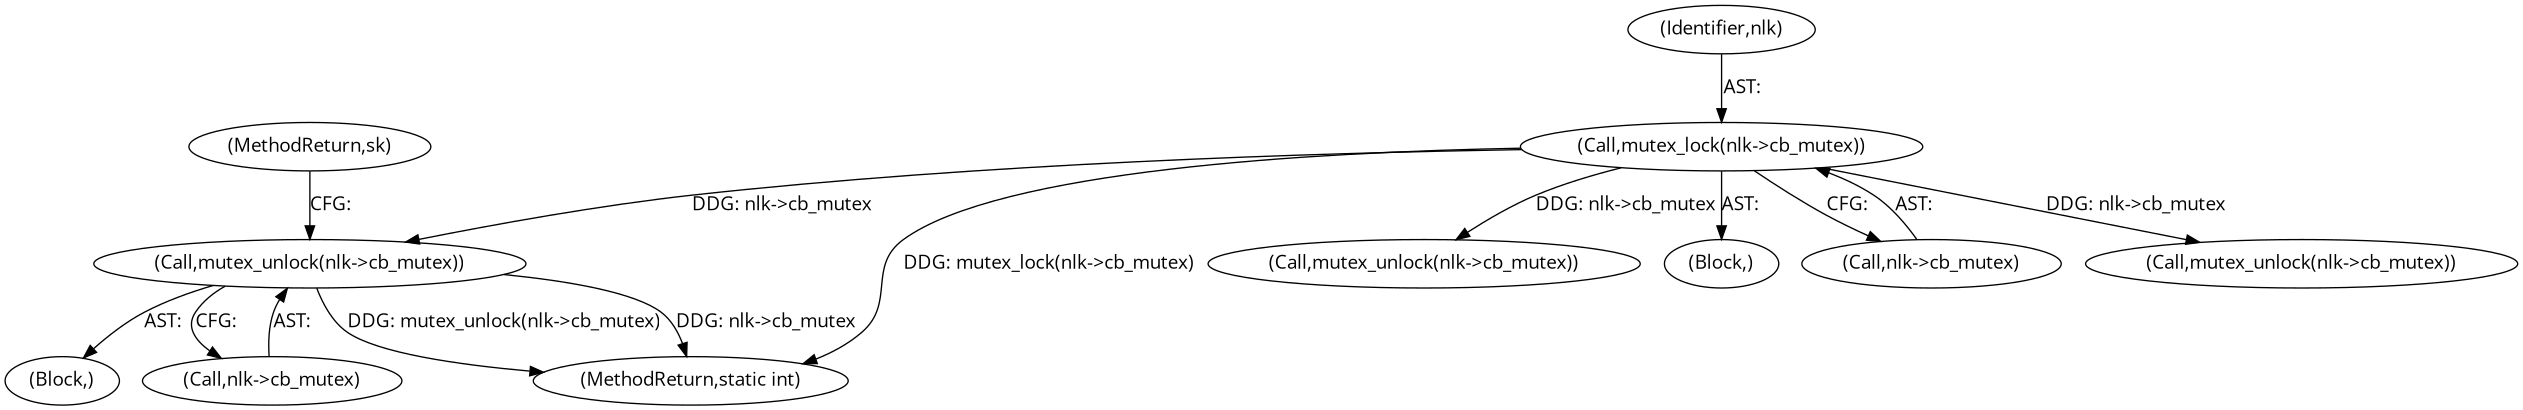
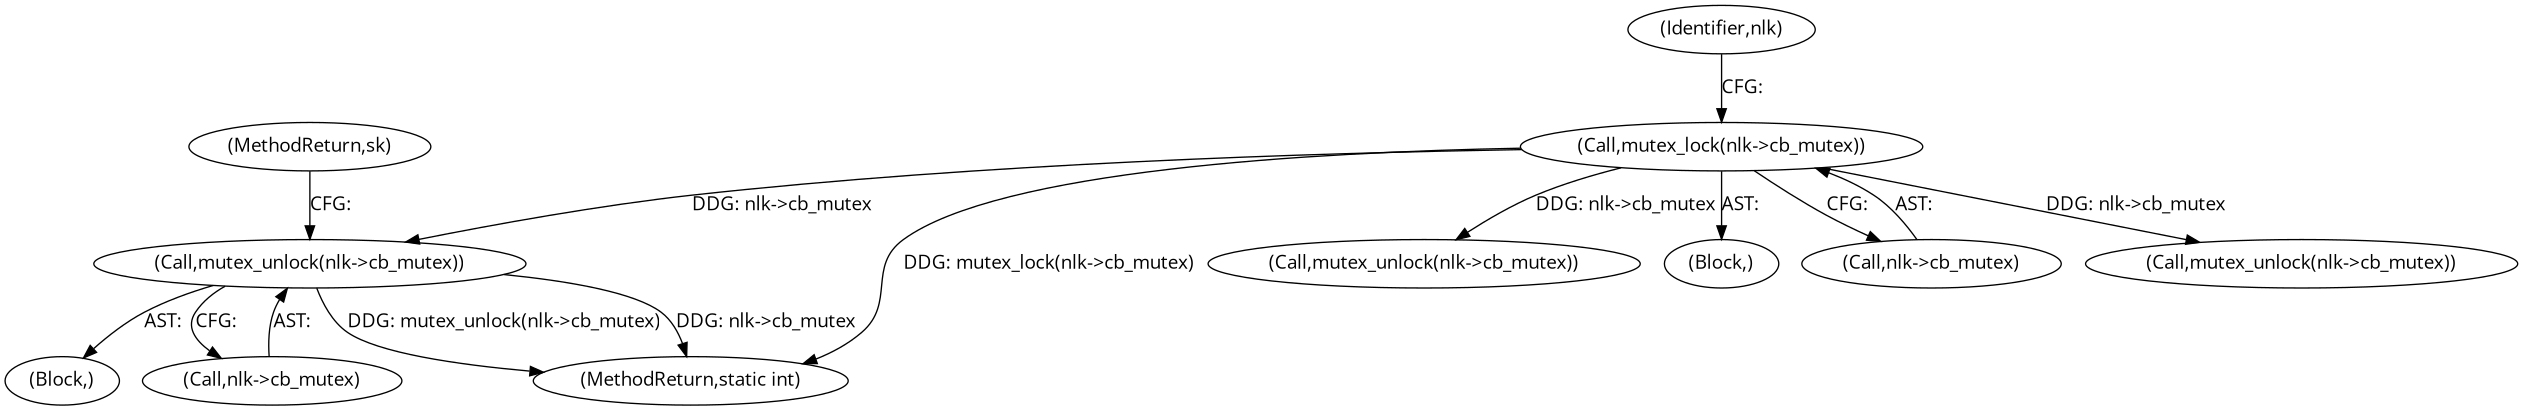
edge "(Identifier,nlk)" -> "(Call,mutex_lock(nlk->cb_mutex))": label "AST: " -> "CFG: "
